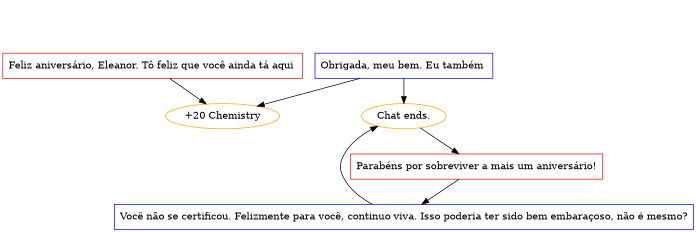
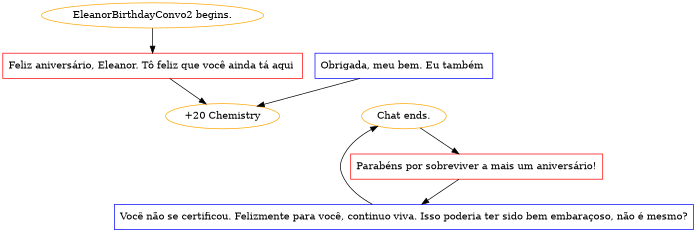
node "EleanorBirthdayConvo2 begins.": added
edge "Obrigada, meu bem. Eu também" -> "Chat ends.": removed
